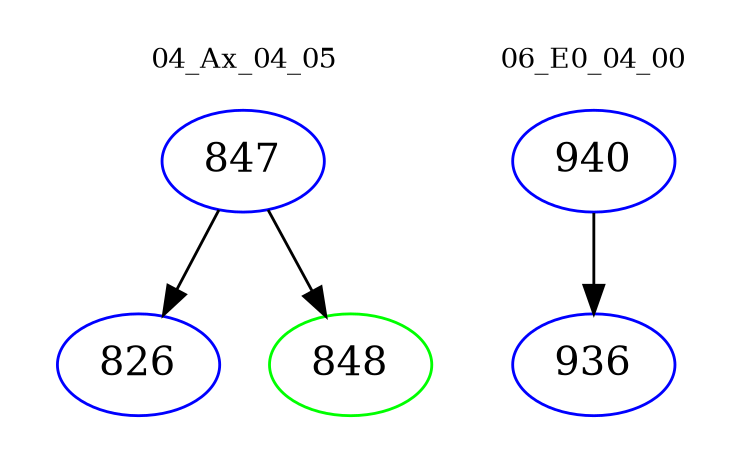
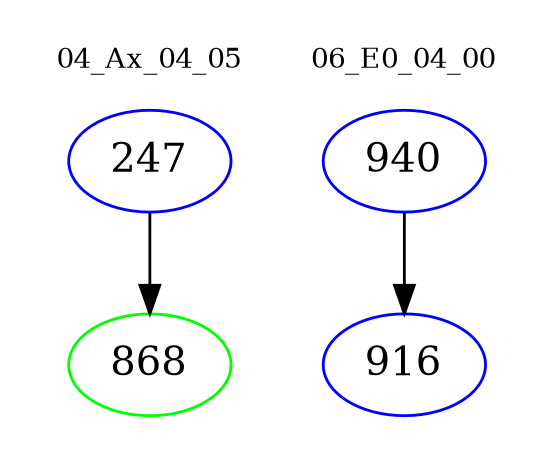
node "847": label "847" -> "247"
node "826": removed
node "848": label "848" -> "868"
node "936": label "936" -> "916"
